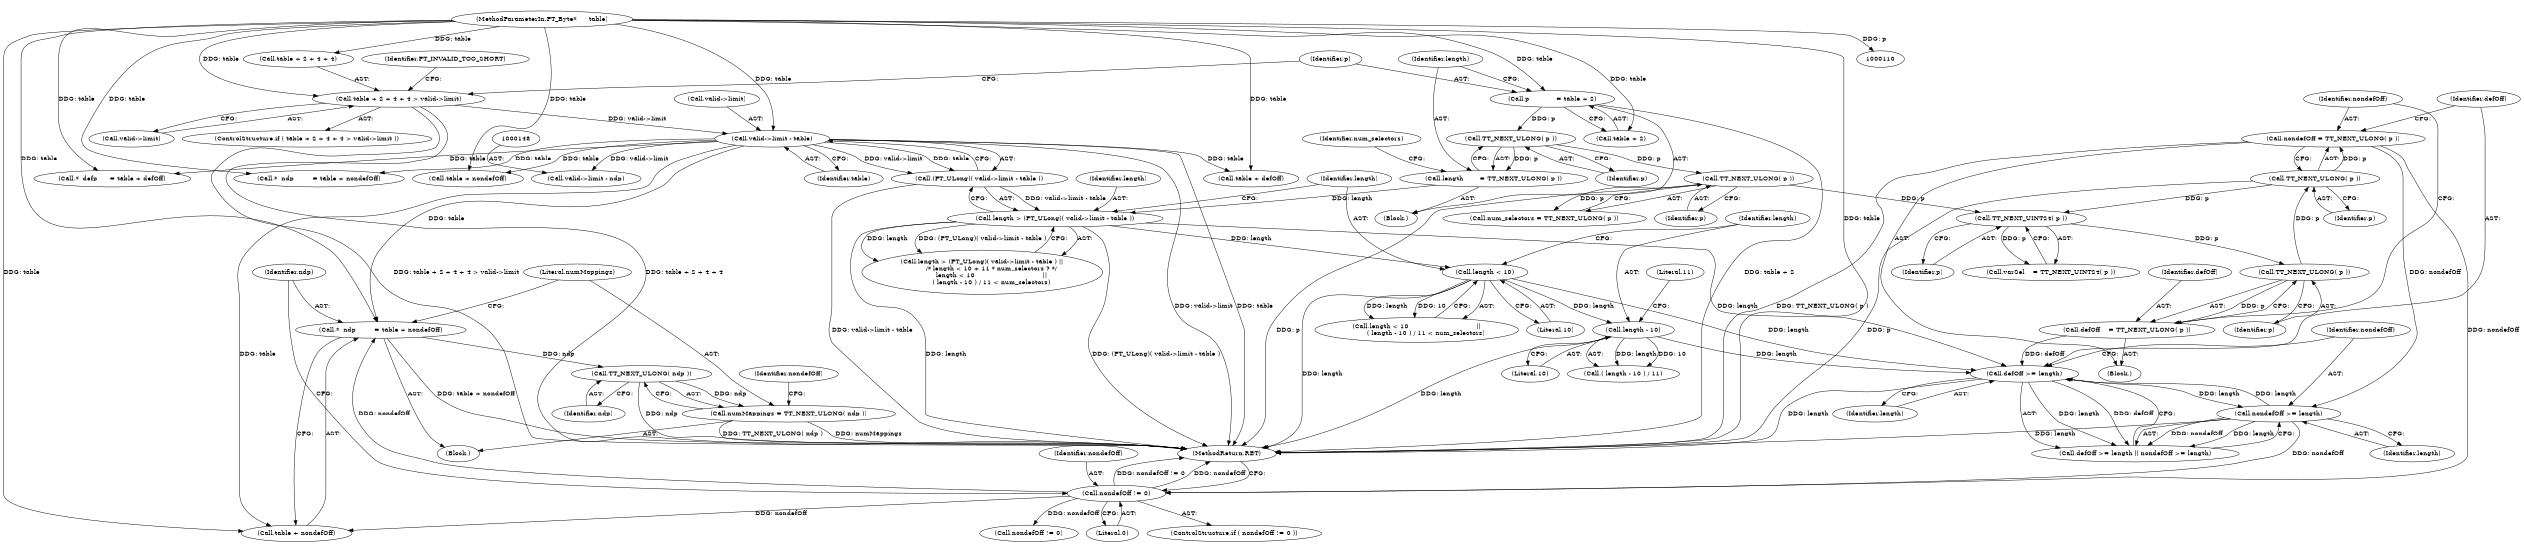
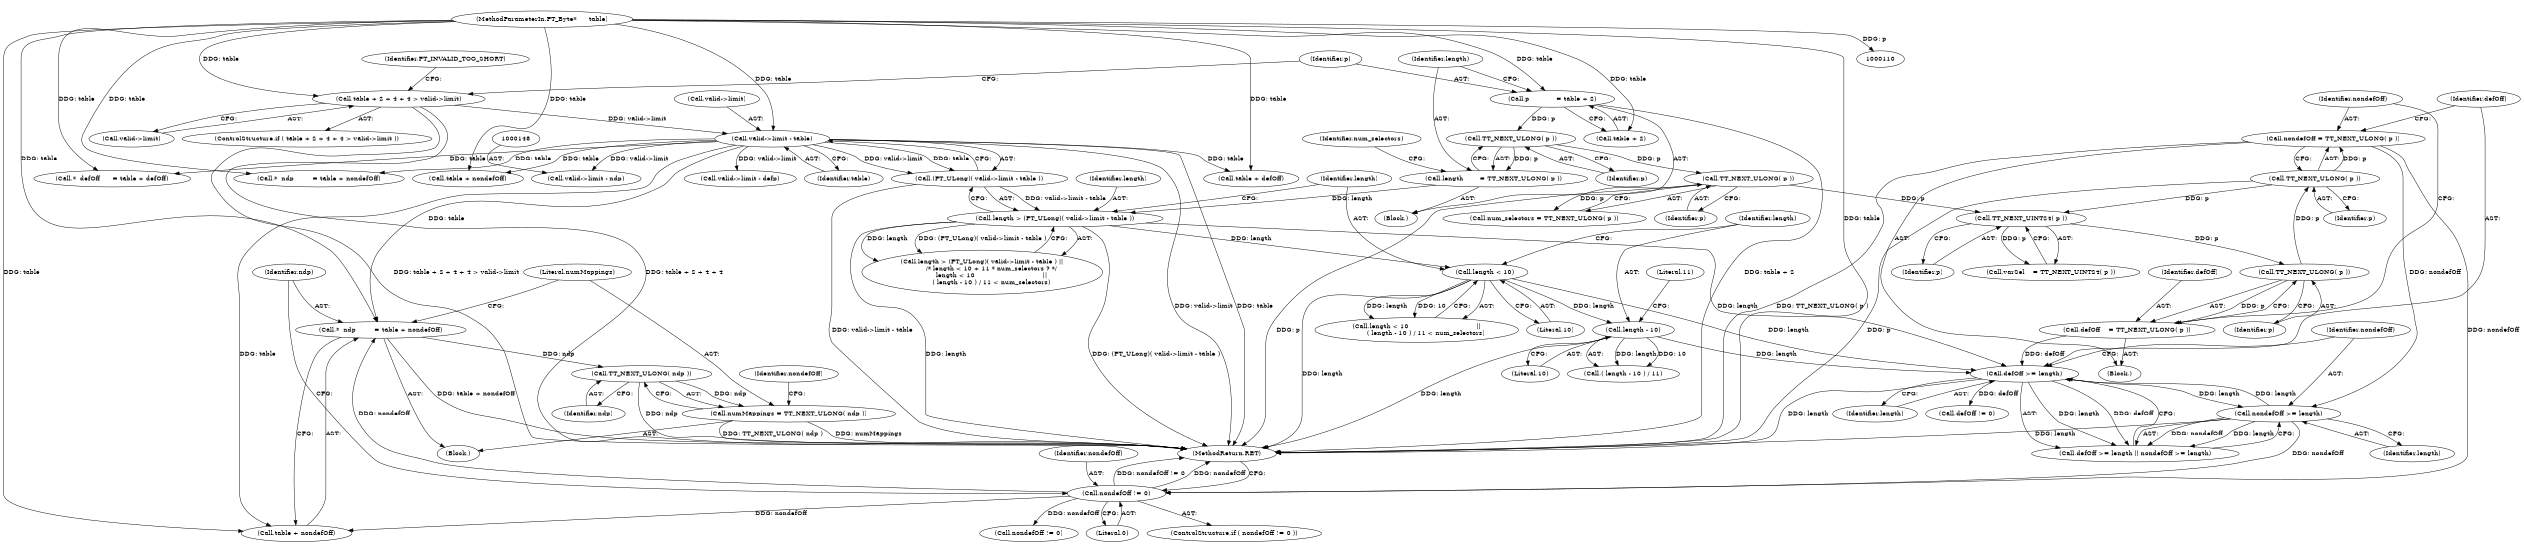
node "(Call,table + 2 + 4 + 4)": removed
node "(Call,*  defp      = table + defOff)": label "(Call,*  defp      = table + defOff)" -> "(Call,*  defOff      = table + defOff)"
node "(Call,valid->limit - defp)": added
node "(Call,defOff != 0)": added
